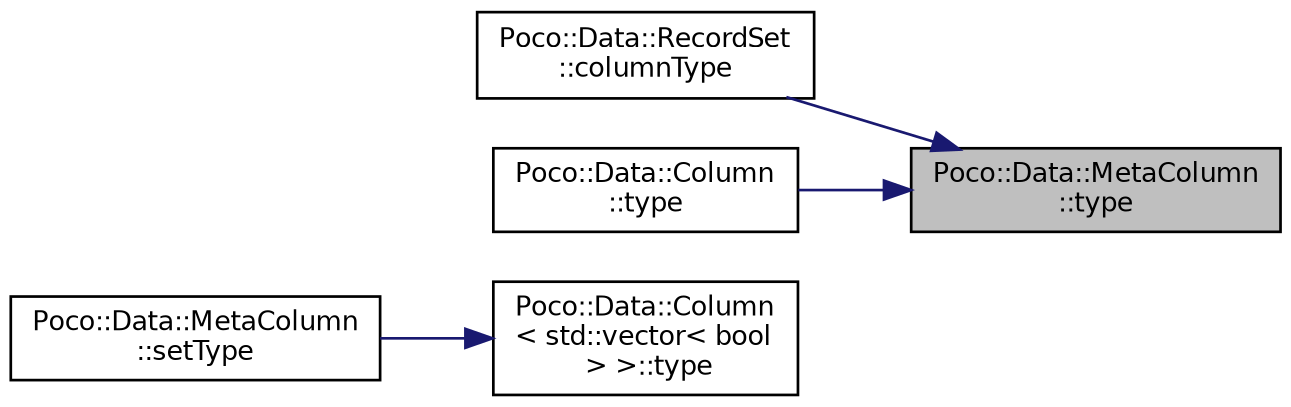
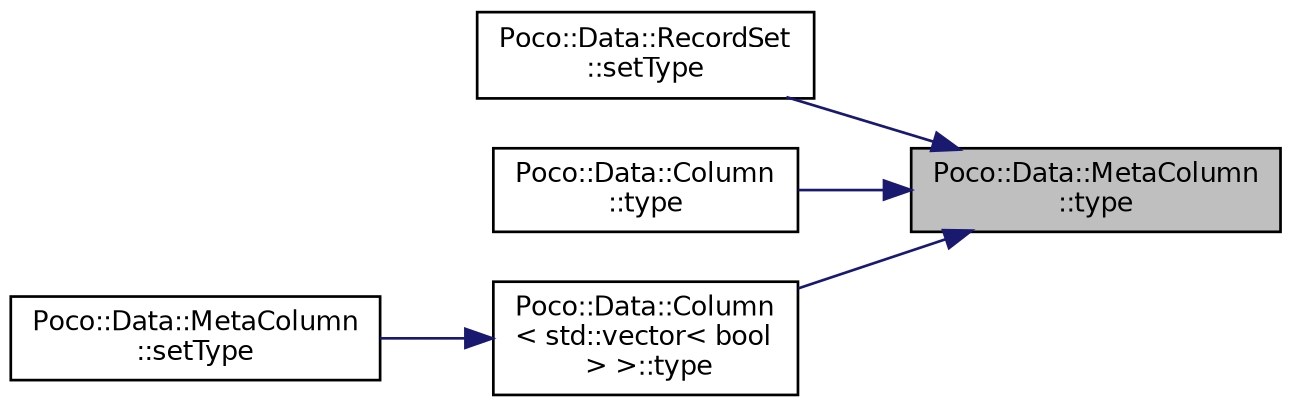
node "Poco::Data::RecordSet ::columnType": label "Poco::Data::RecordSet ::columnType" -> "Poco::Data::RecordSet ::setType"
edge "Poco::Data::Column < std::vector< bool > >::type" -> "Poco::Data::MetaColumn ::type": added
